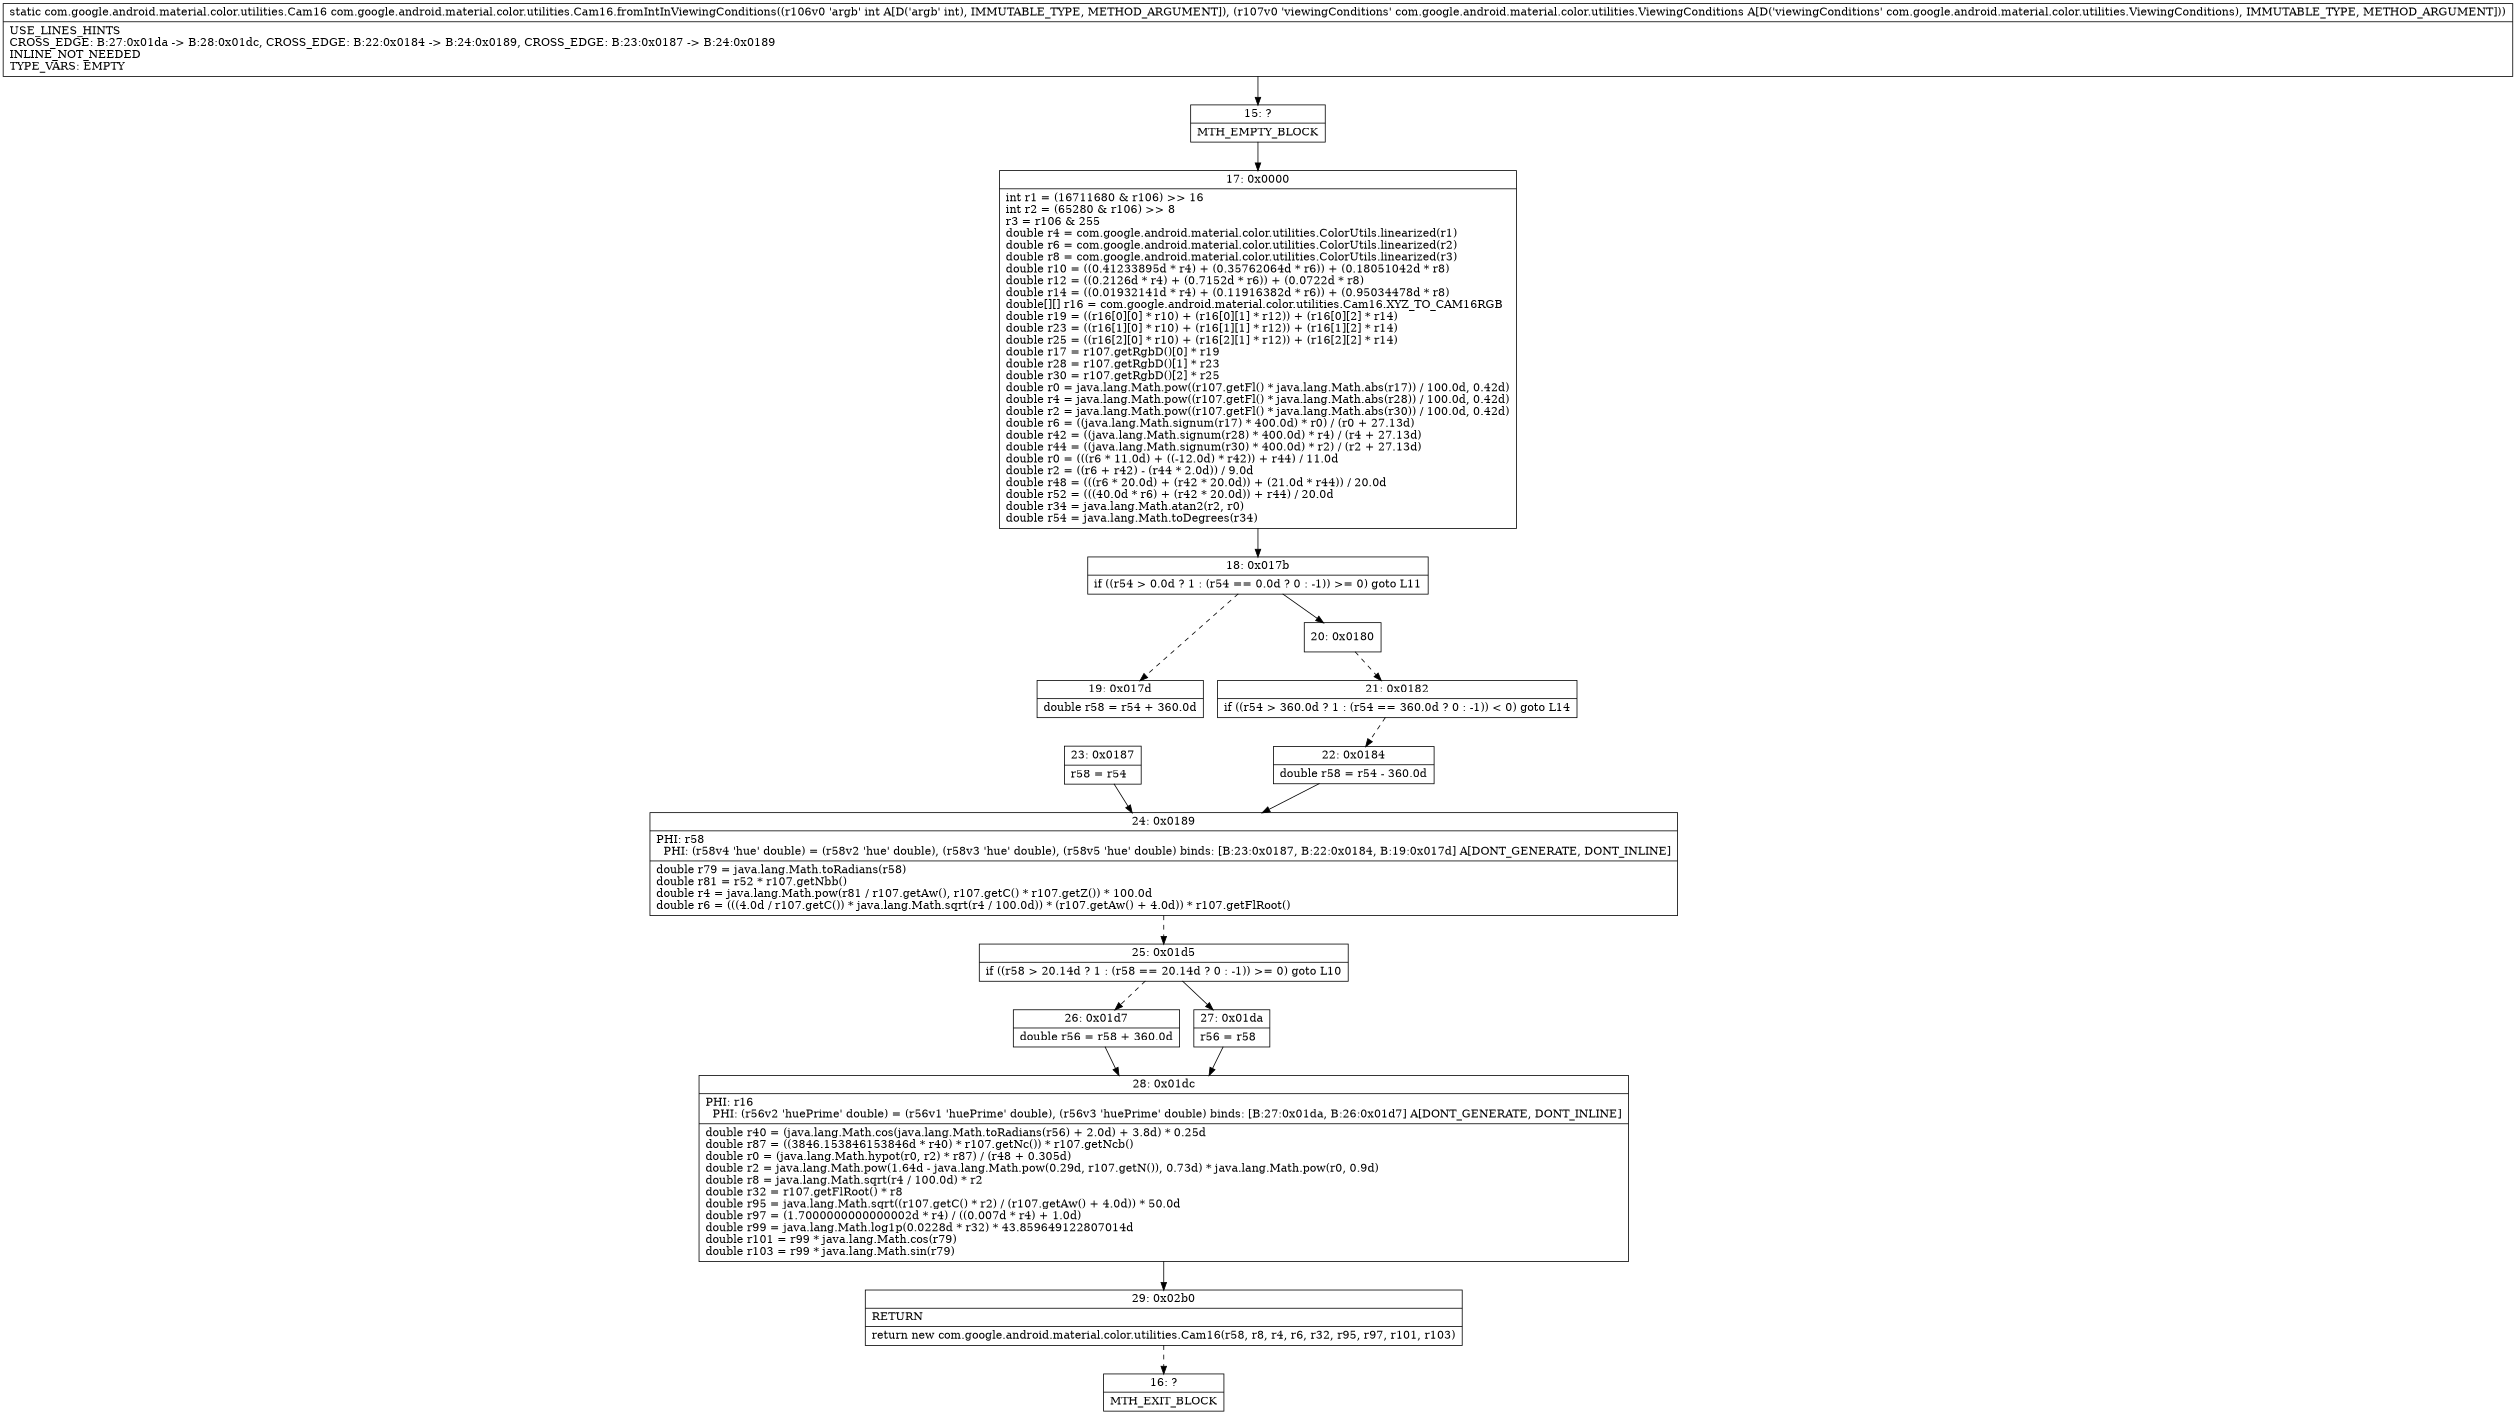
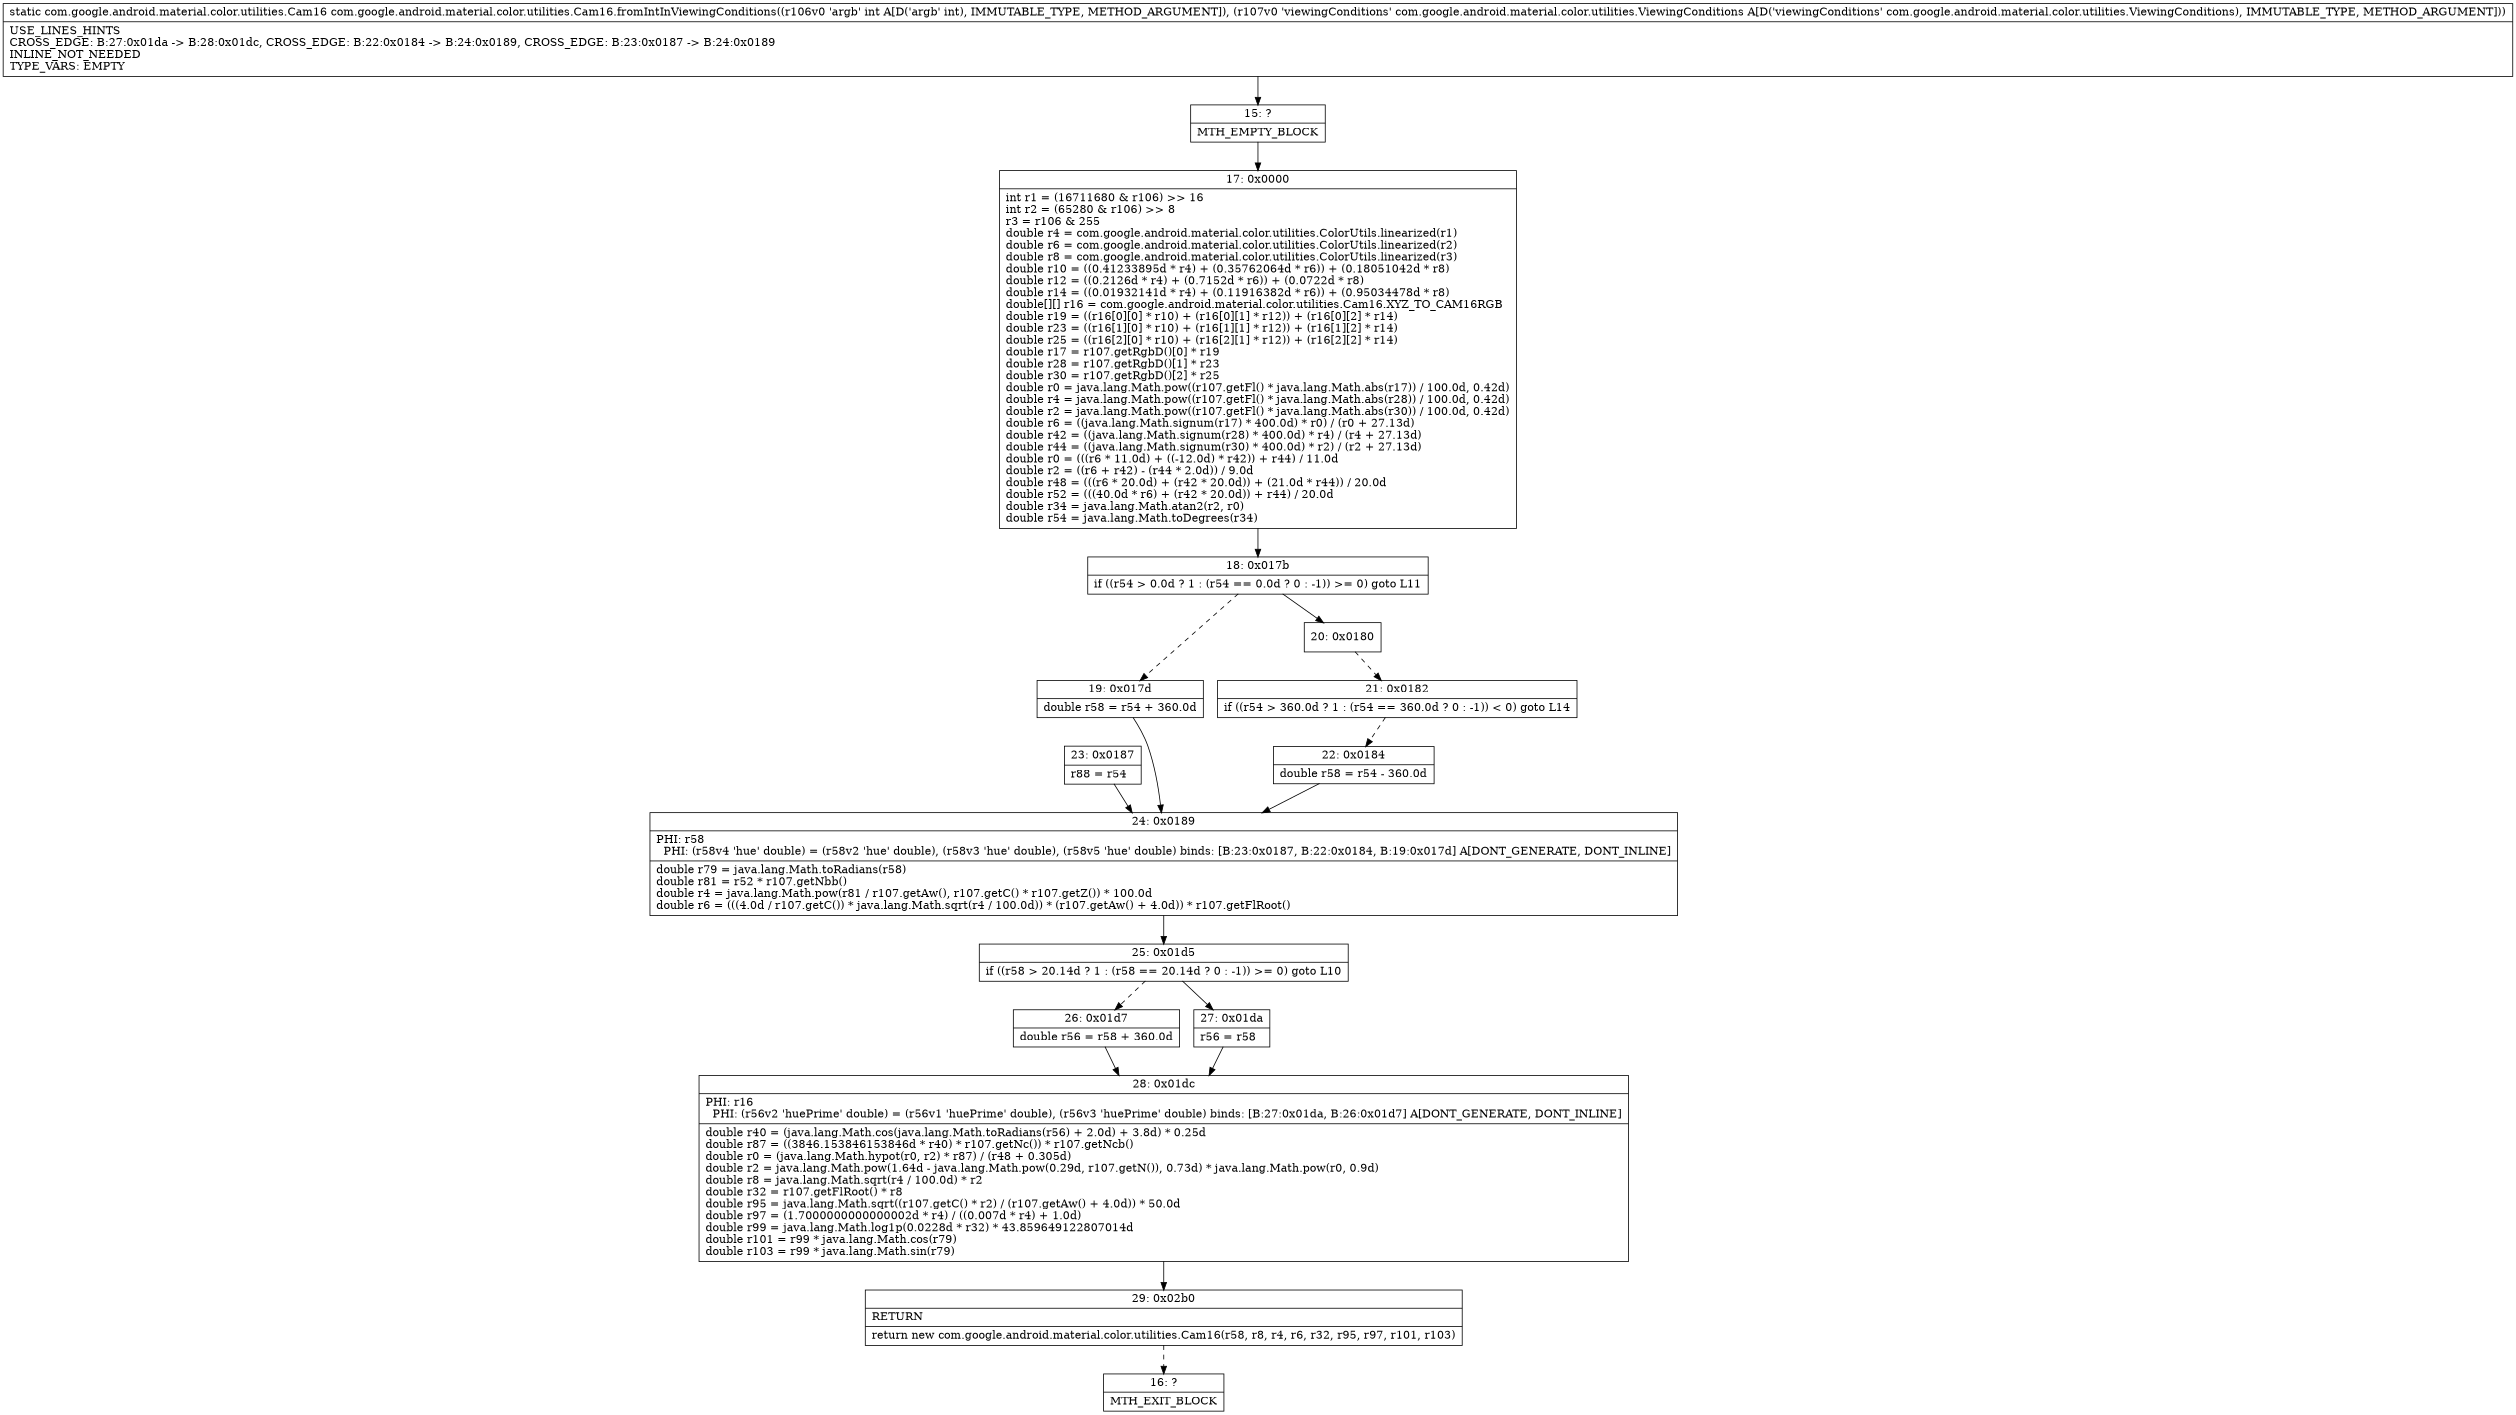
edge "19: 0x017d" -> "24: 0x0189": added
node "23: 0x0187": text "r58 = r54" -> "r88 = r54"
edge "24: 0x0189" -> "25: 0x01d5": style dashed -> solid
